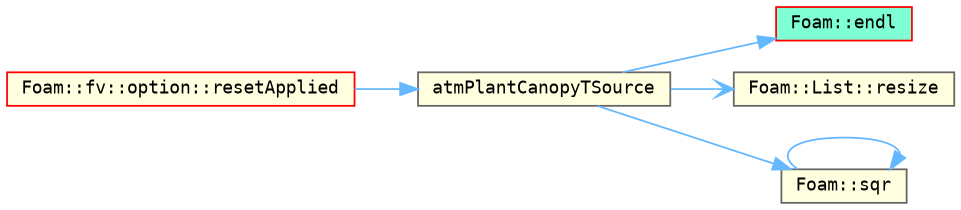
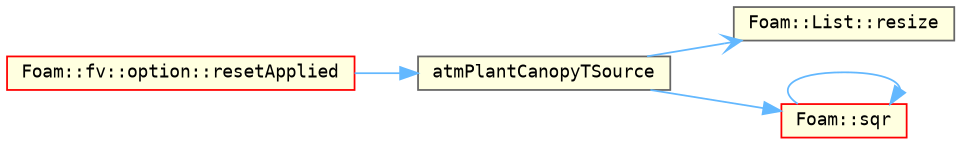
node "Foam::endl": removed
node "Foam::sqr": color grey40 -> red
